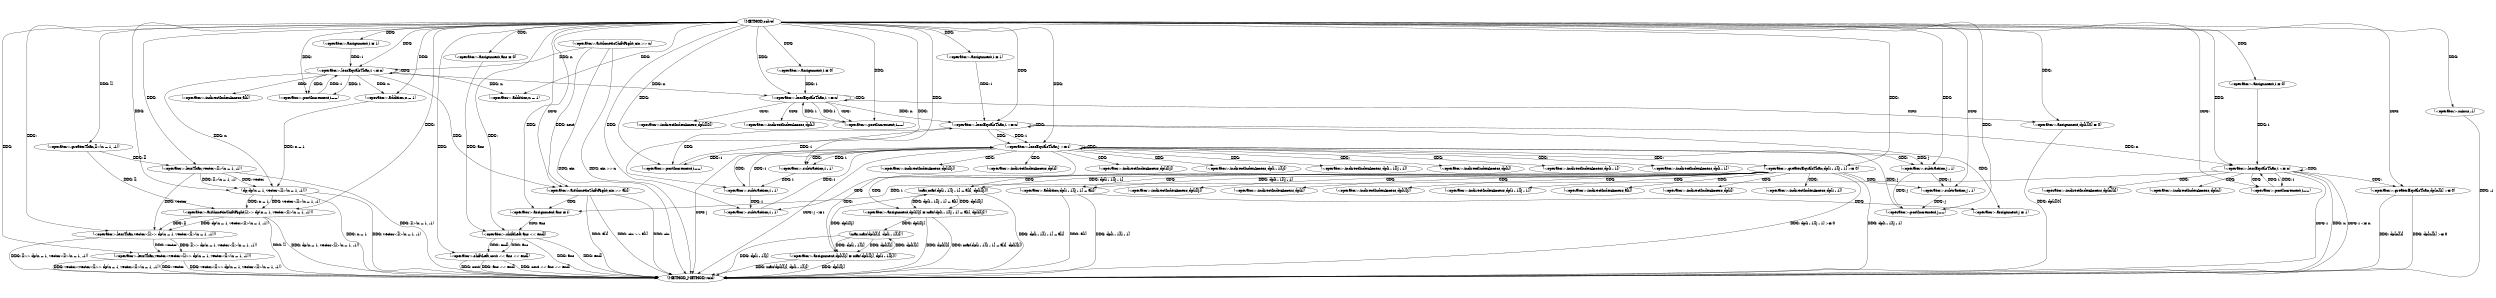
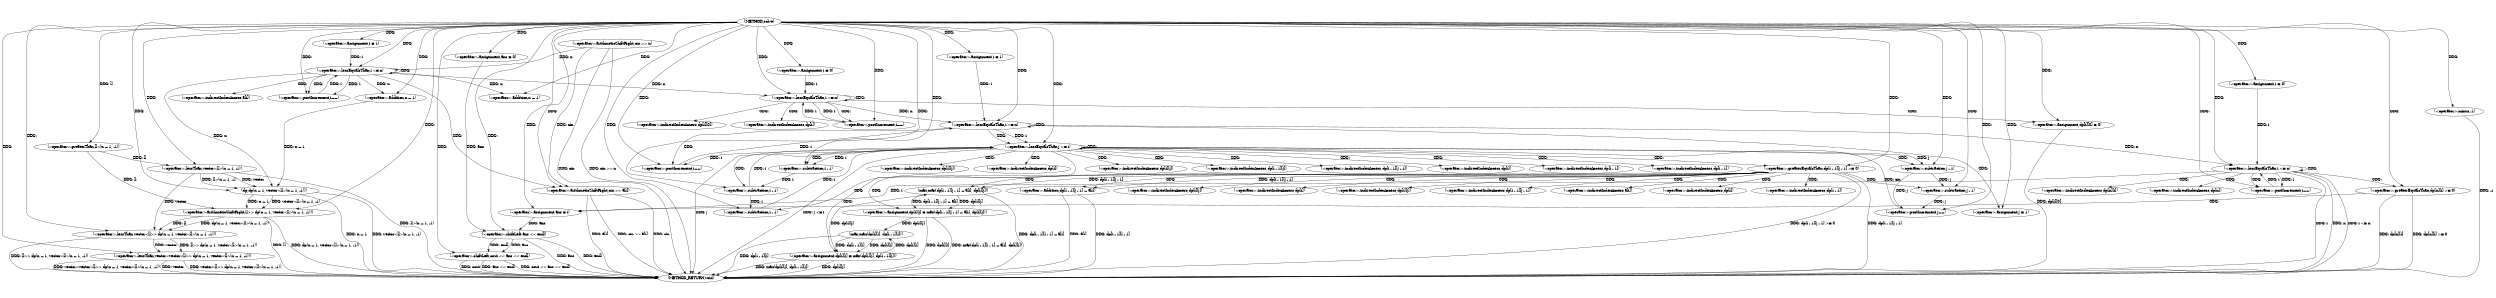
edge "(METHOD,solve)" -> "(<operator>.assignment,ans = 0)": label "CDG: " -> "DDG: "
edge "(METHOD,solve)" -> "(<operator>.lessEqualsThan,j <= i)": label "DDG: " -> "CDG: "
edge "(<operator>.arithmeticShiftRight,cin >> n)" -> "(<operator>.arithmeticShiftRight,cin >> a[i])": label "DDG: cout" -> "DDG: cin"
edge "(<operator>.postIncrement,j++)" -> "(<operator>.lessEqualsThan,j <= i)": label "DDG: j" -> "DDG: cin"
edge "(<operator>.addition,dp[i - 1][j - 1] + a[i])" -> "(<operator>.assignment,j = 1)": now "(METHOD,solve)" -> "(<operator>.assignment,j = 1)"
edge "(<operator>.arithmeticShiftRight,cin >> a[i])" -> "(<operator>.assignment,ans = i)": now "(<operator>.greaterEqualsThan,dp[n][i] >= 0)" -> "(<operator>.assignment,ans = i)"
edge "(<operator>.assignment,ans = i)" -> "(<operator>.shiftLeft,ans << endl)": label "CDG: ans" -> "DDG: ans"
node "(METHOD_METHOD,void)": label "(METHOD_METHOD,void)" -> "(METHOD_RETURN,void)"
